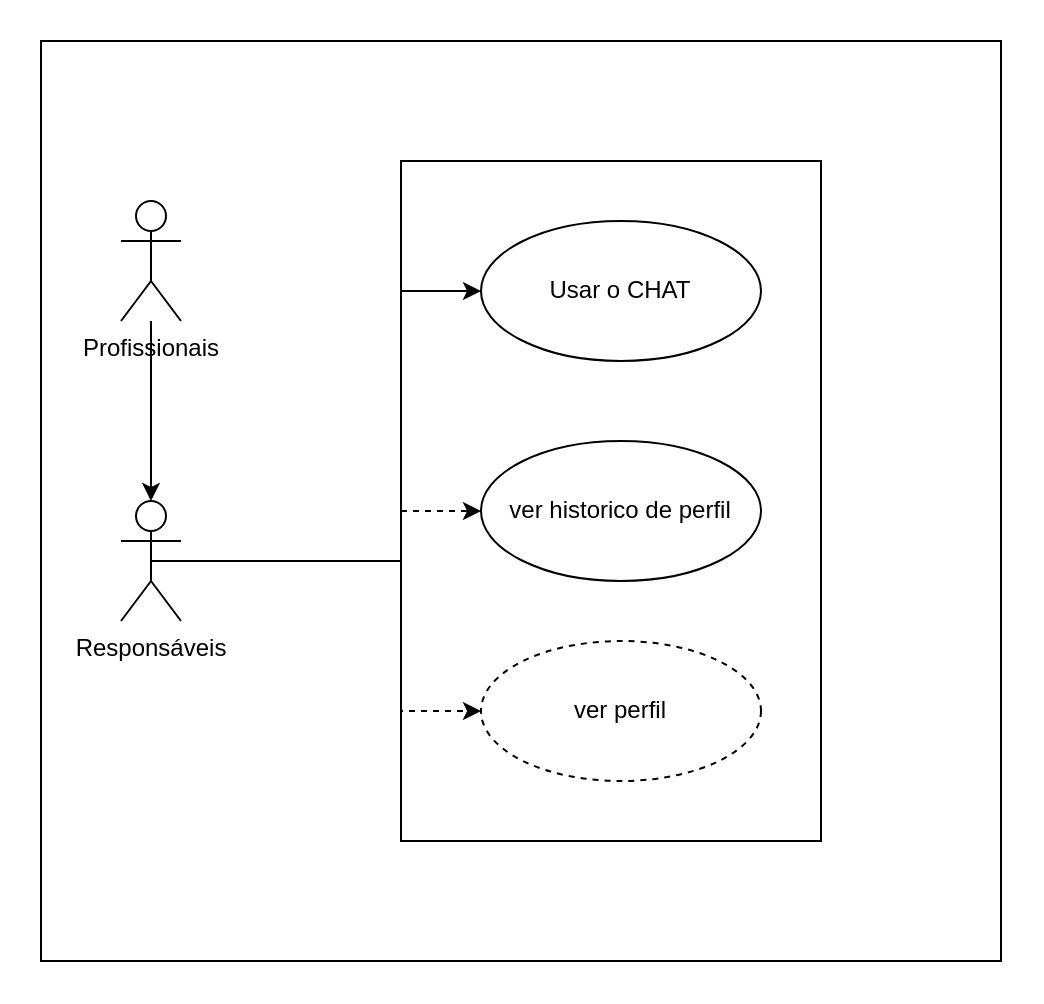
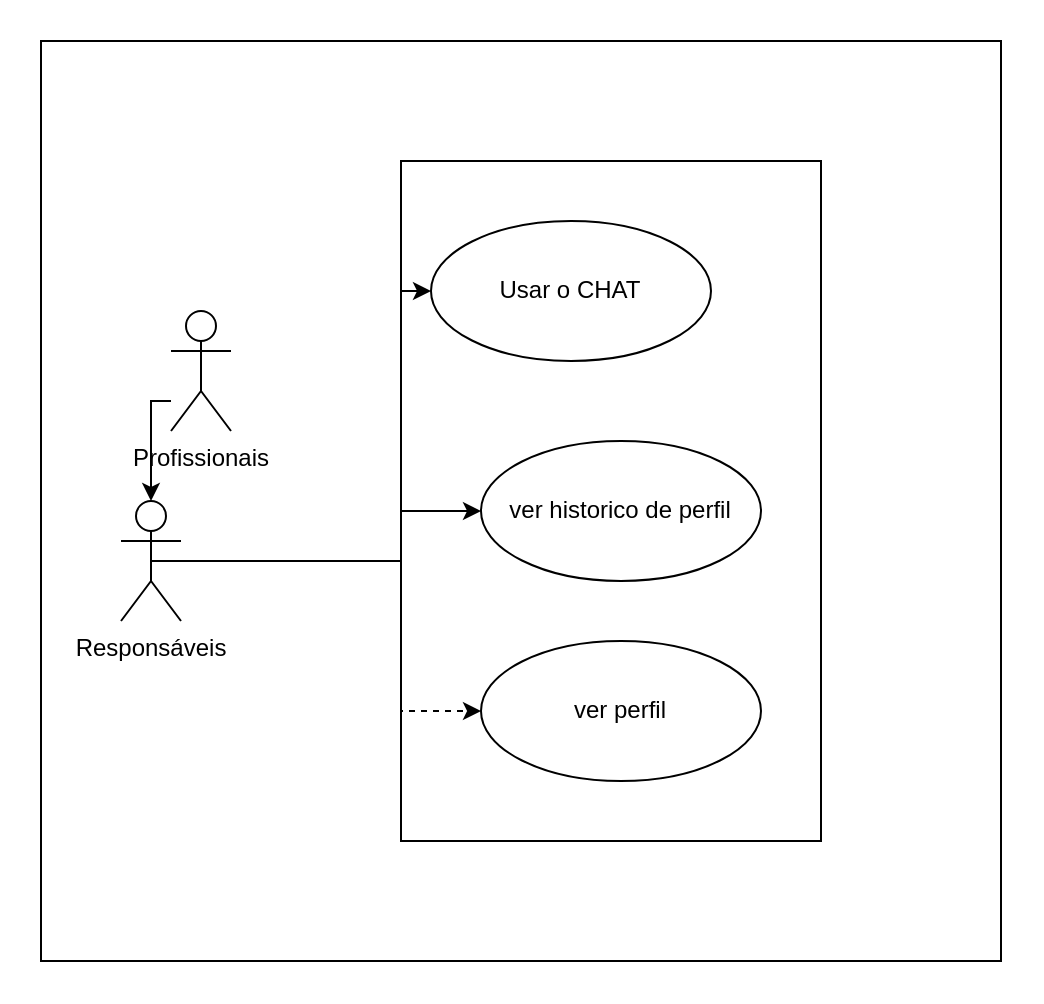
node "Profissionais": moved (151, 261) -> (201, 371)
node "Usar o CHAT": moved (621, 291) -> (571, 291)
edge "Responsáveis" -> "ver historico de perfil": style dashed -> solid
node "ver perfil": style dashed -> solid
